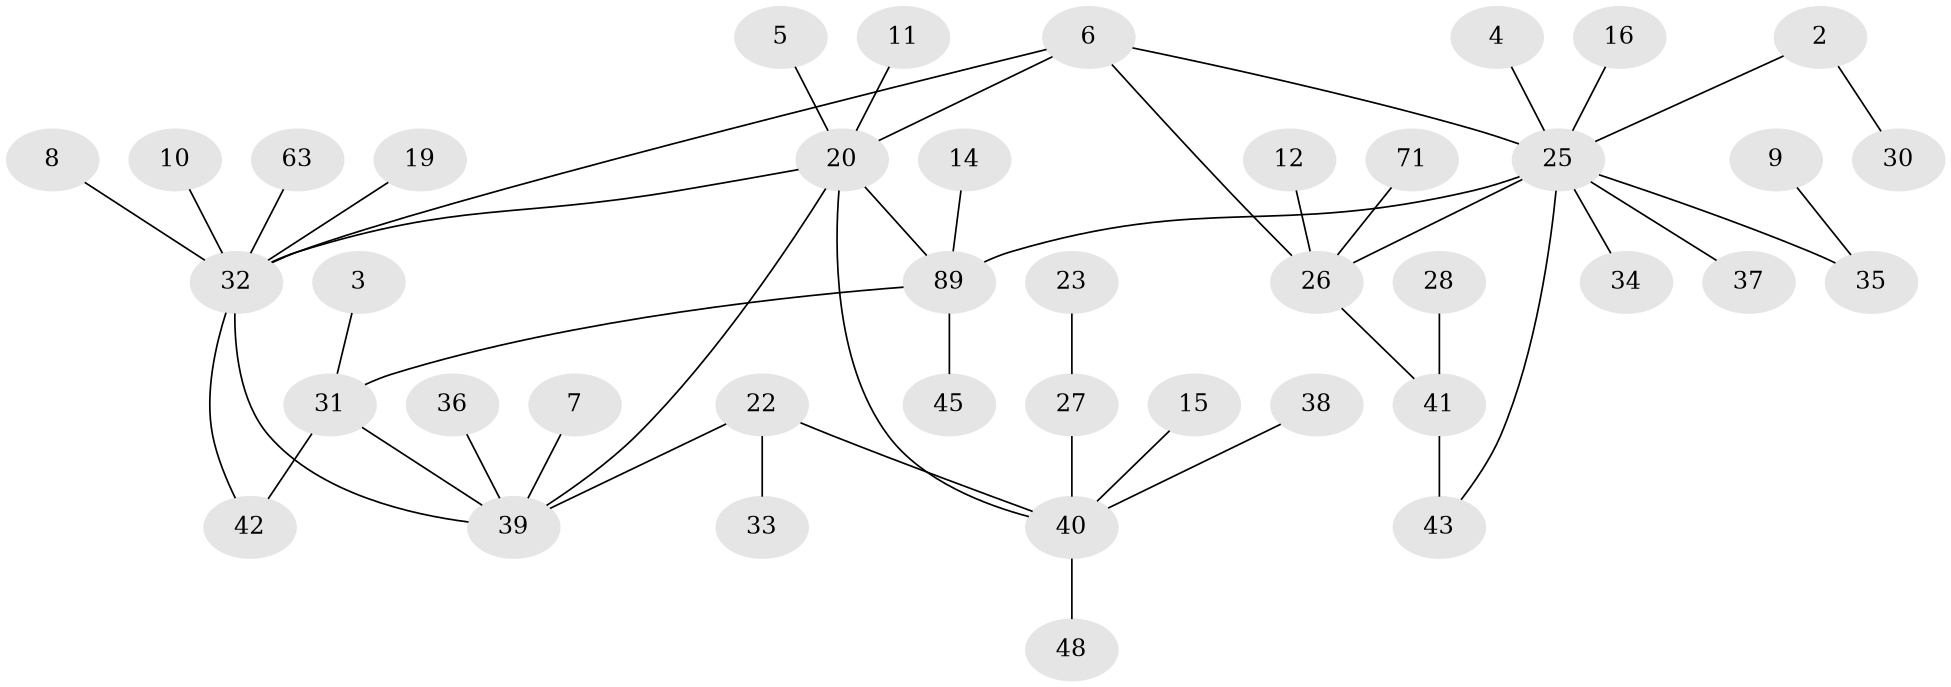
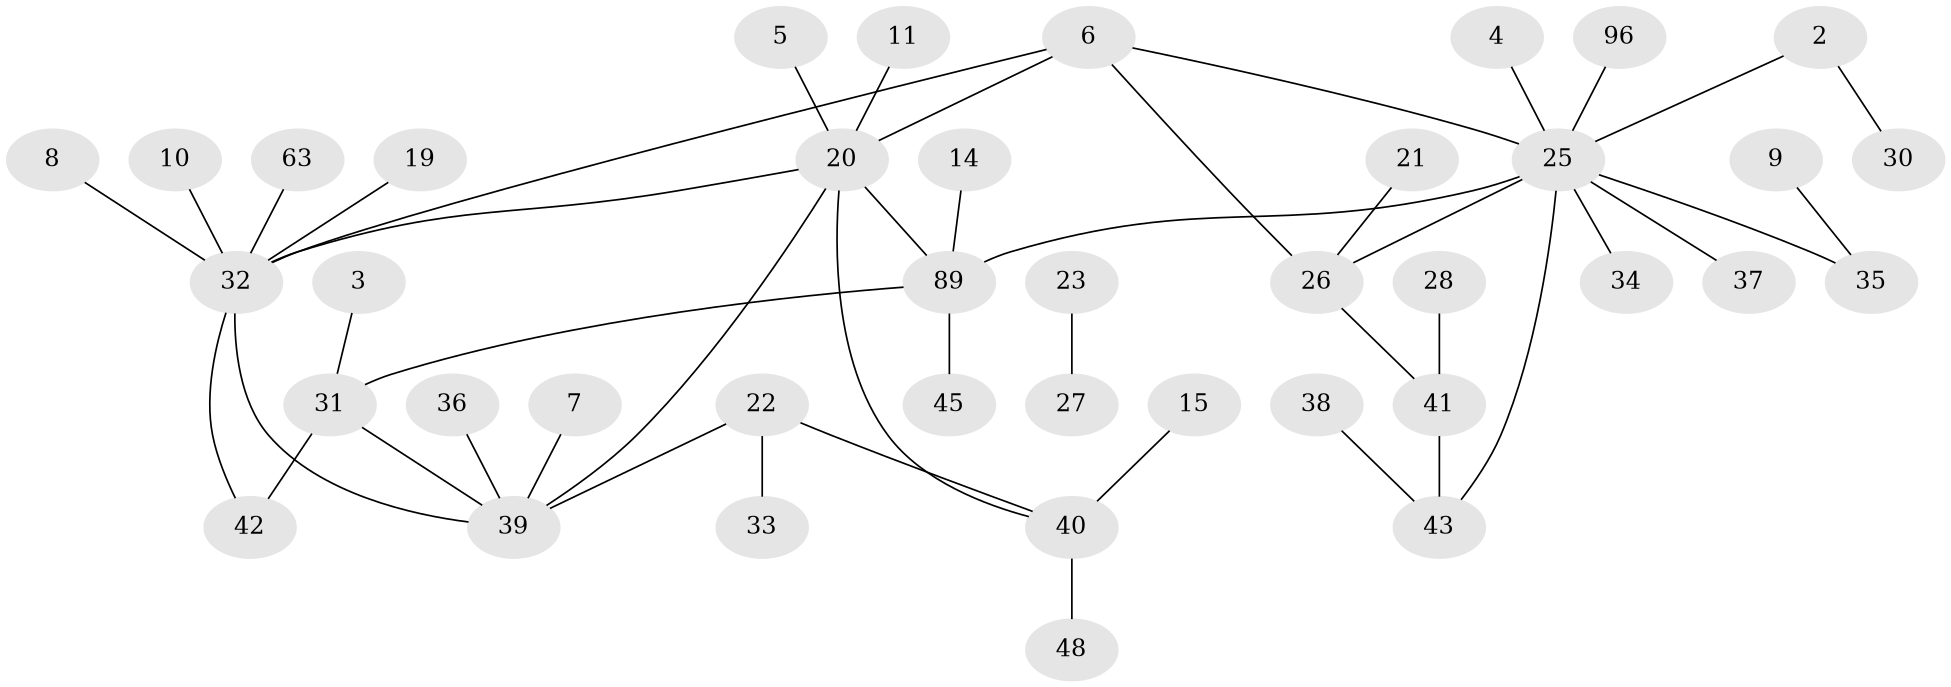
node "16": label "16" -> "96"
node "12": removed
node "71": label "71" -> "21"
edge "27" -- "40": removed
edge "38" -- "40": now "38" -- "43"
